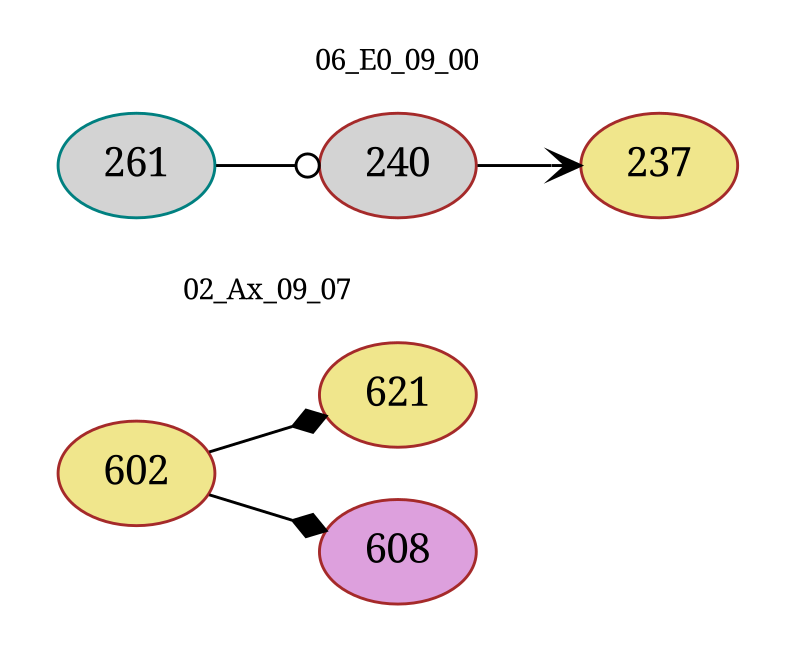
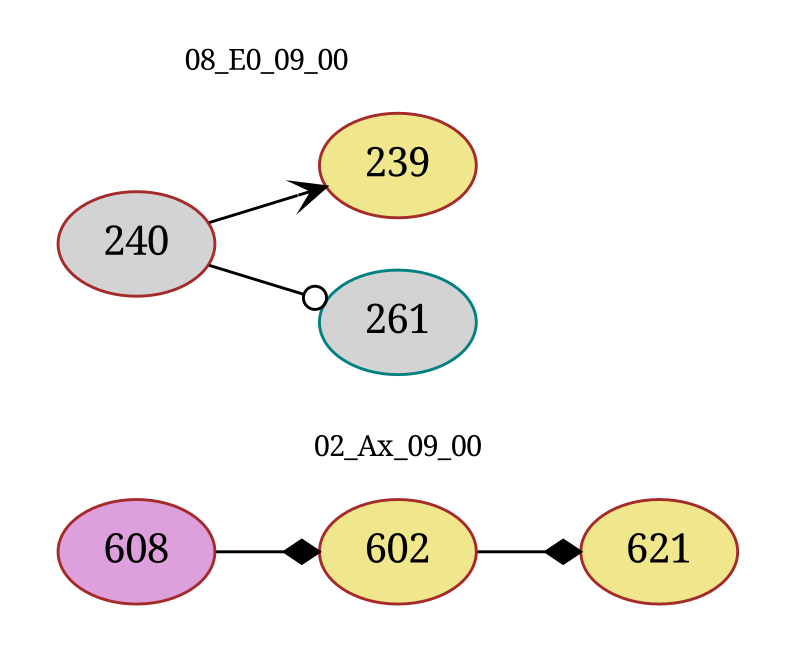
cluster "06_E0_09_00": label "06_E0_09_00" -> "08_E0_09_00"
edge "261" -> "240": reversed
node "237": label "237" -> "239"
cluster "02_Ax_09_07": label "02_Ax_09_07" -> "02_Ax_09_00"
edge "602" -> "608": reversed
